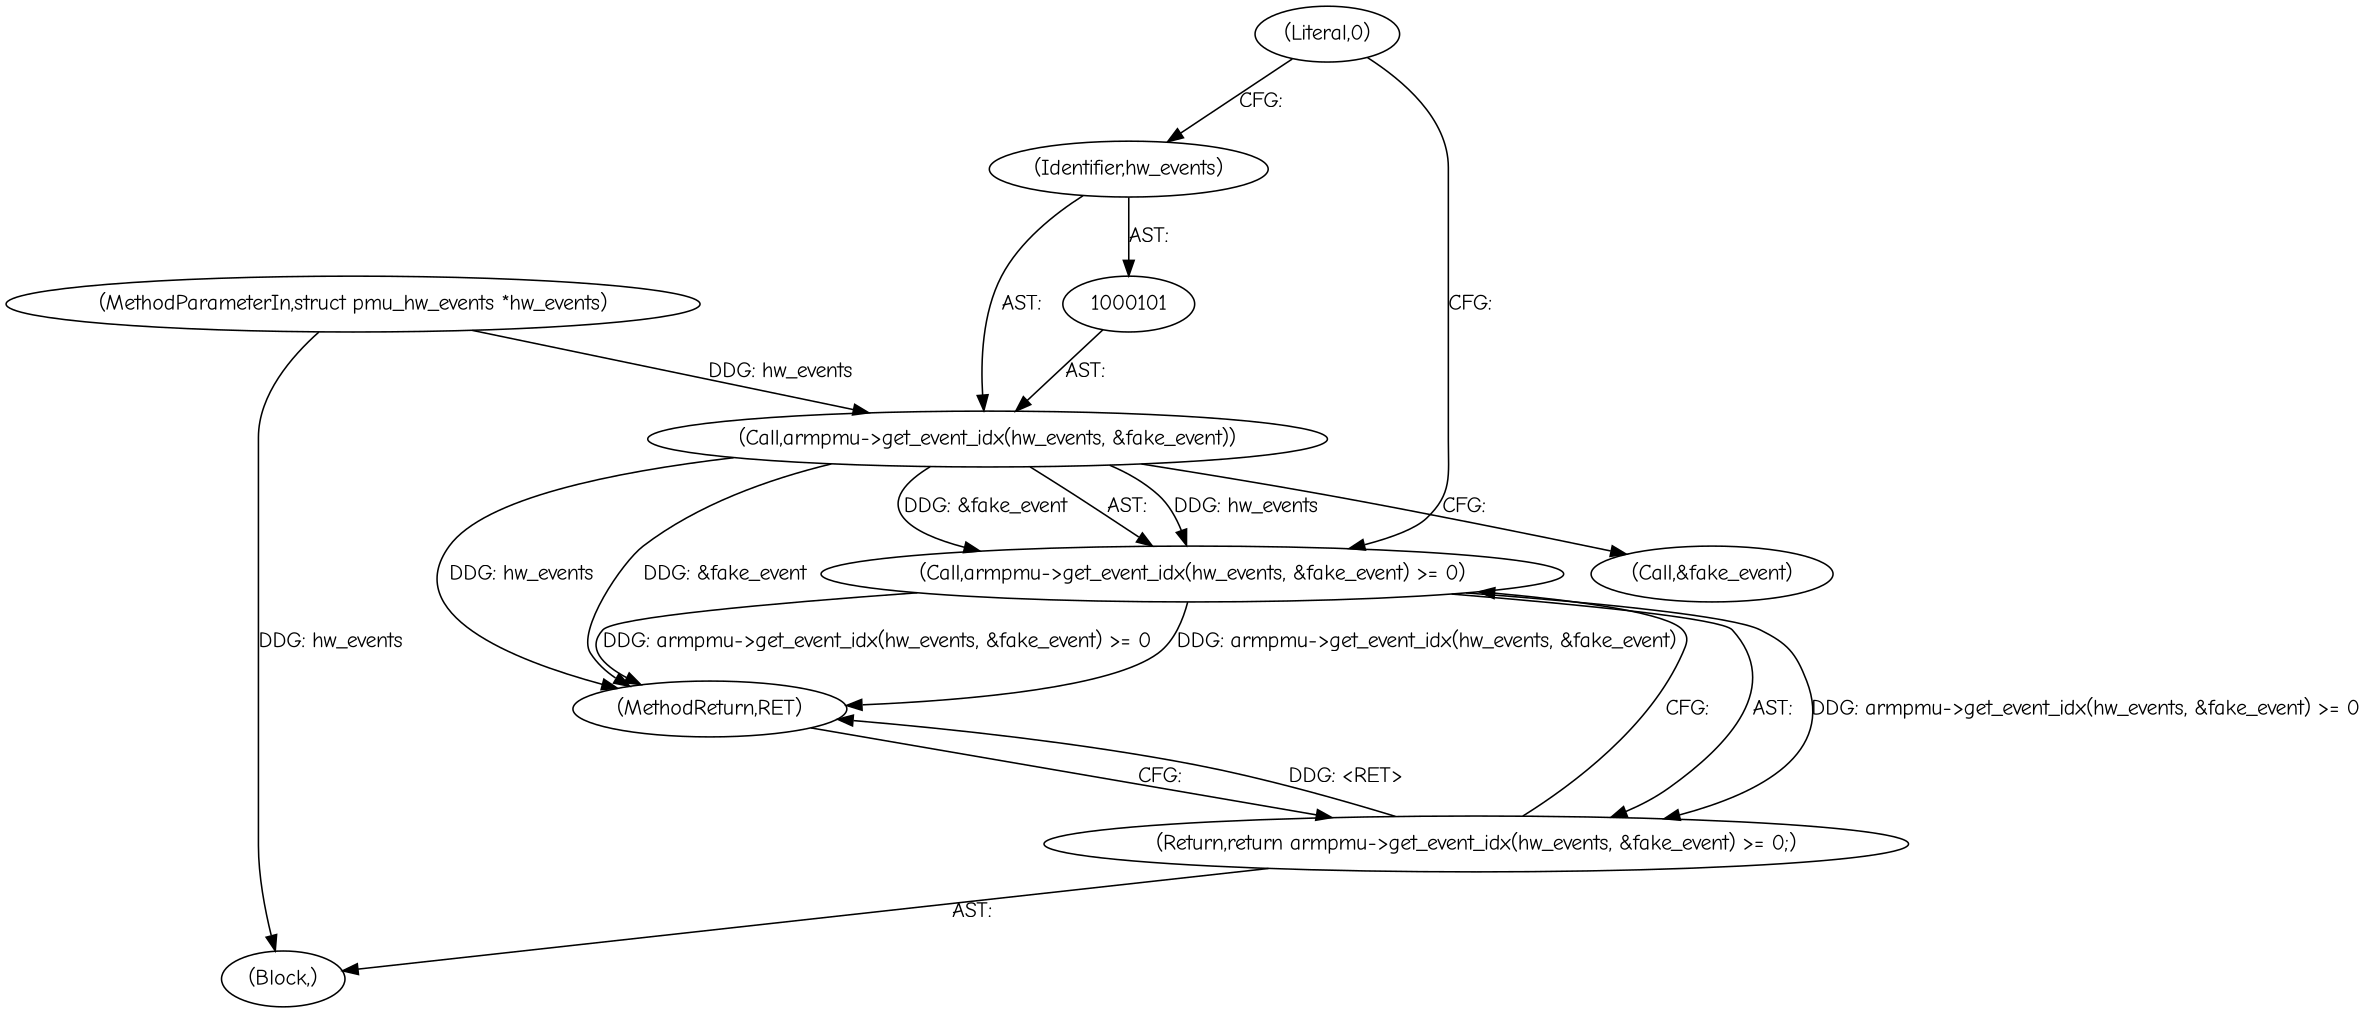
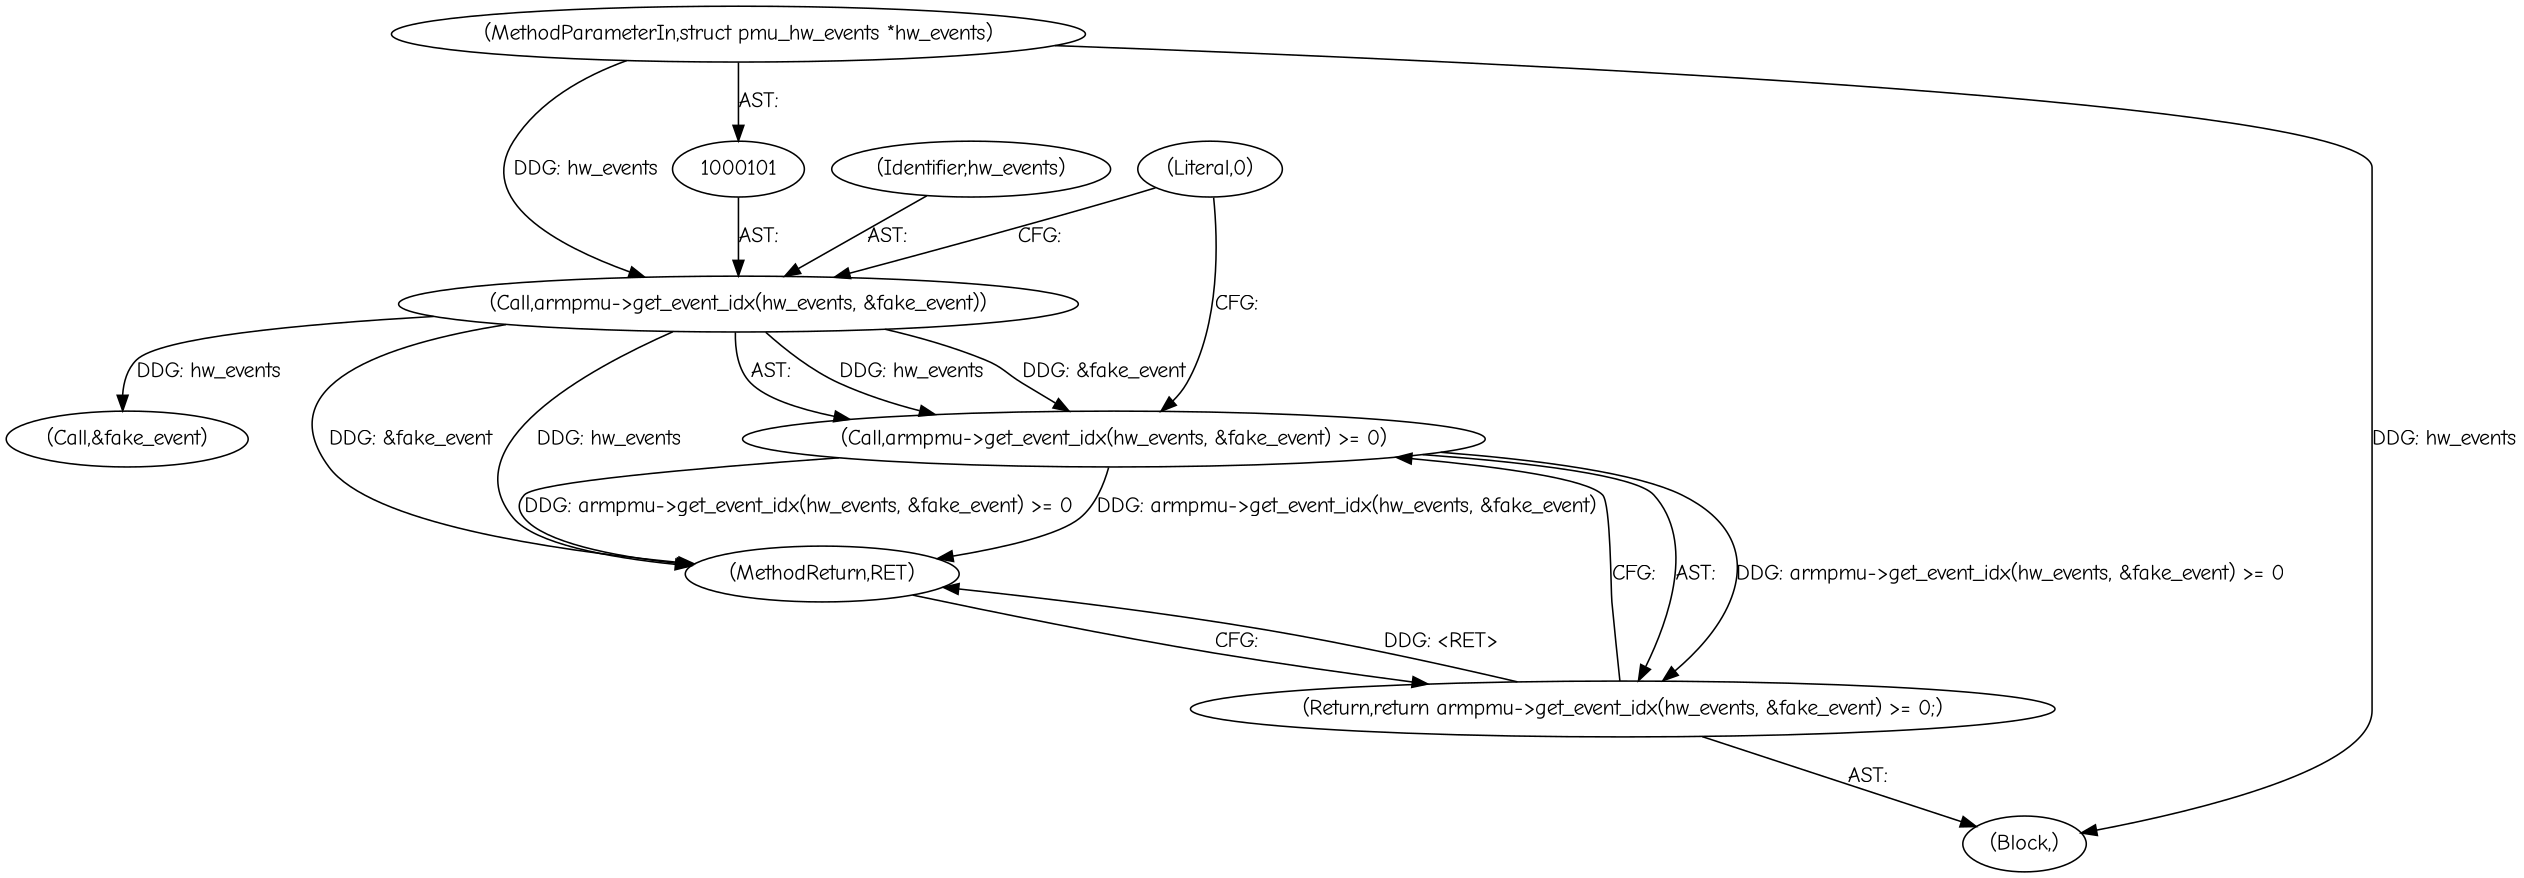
edge "(Literal,0)" -> "(Identifier,hw_events)": now "(Literal,0)" -> "(Call,armpmu->get_event_idx(hw_events, &fake_event))"
edge "(Identifier,hw_events)" -> "1000101": now "(MethodParameterIn,struct pmu_hw_events *hw_events)" -> "1000101"
edge "(Call,armpmu->get_event_idx(hw_events, &fake_event))" -> "(Call,&fake_event)": label "CFG: " -> "DDG: hw_events"
